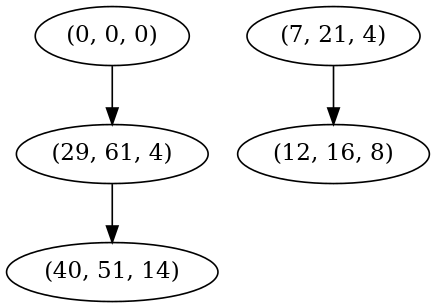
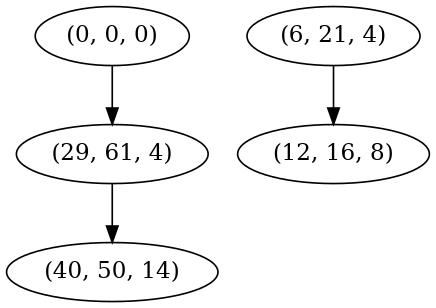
node "(7, 21, 4)": label "(7, 21, 4)" -> "(6, 21, 4)"
node "(40, 51, 14)": label "(40, 51, 14)" -> "(40, 50, 14)"
